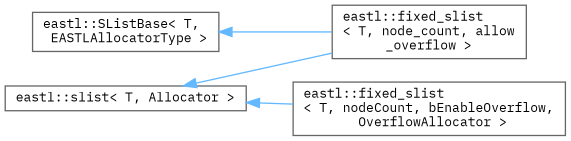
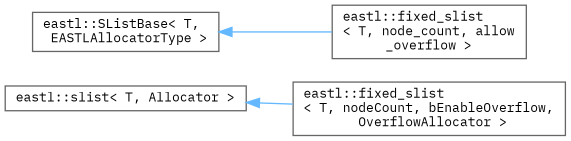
edge "eastl::fixed_slist < T, node_count, allow _overflow >" -> "eastl::slist< T, Allocator >": removed
